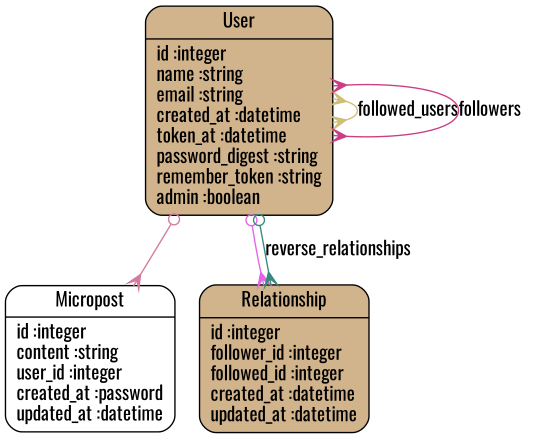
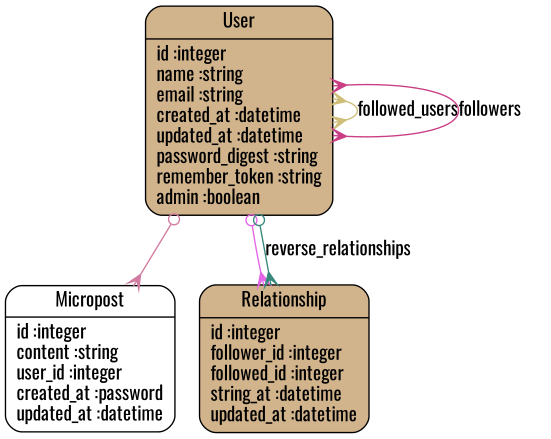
node "User": text "token_at :datetime" -> "updated_at :datetime"
node "Relationship": text "created_at :datetime" -> "string_at :datetime"
